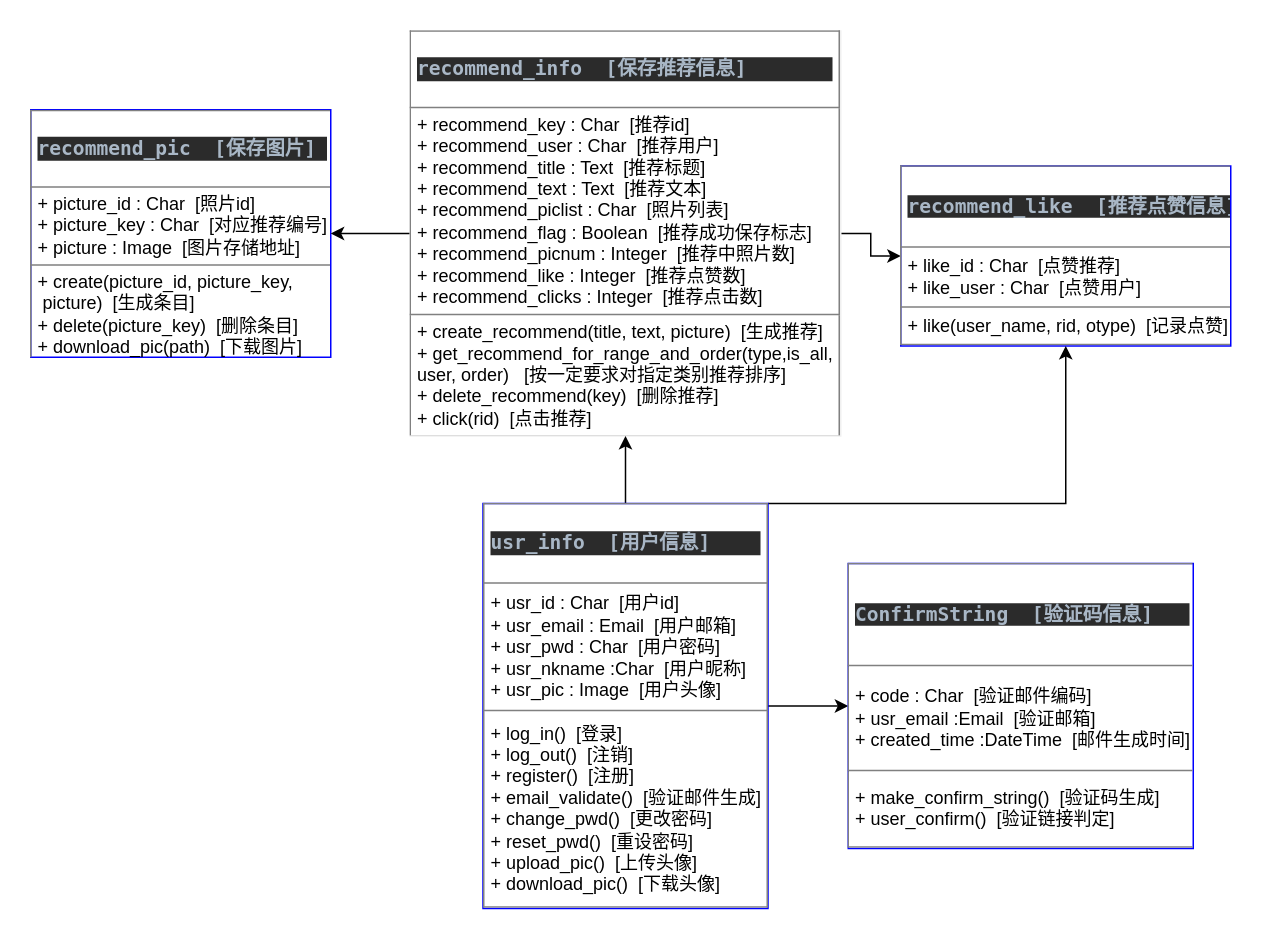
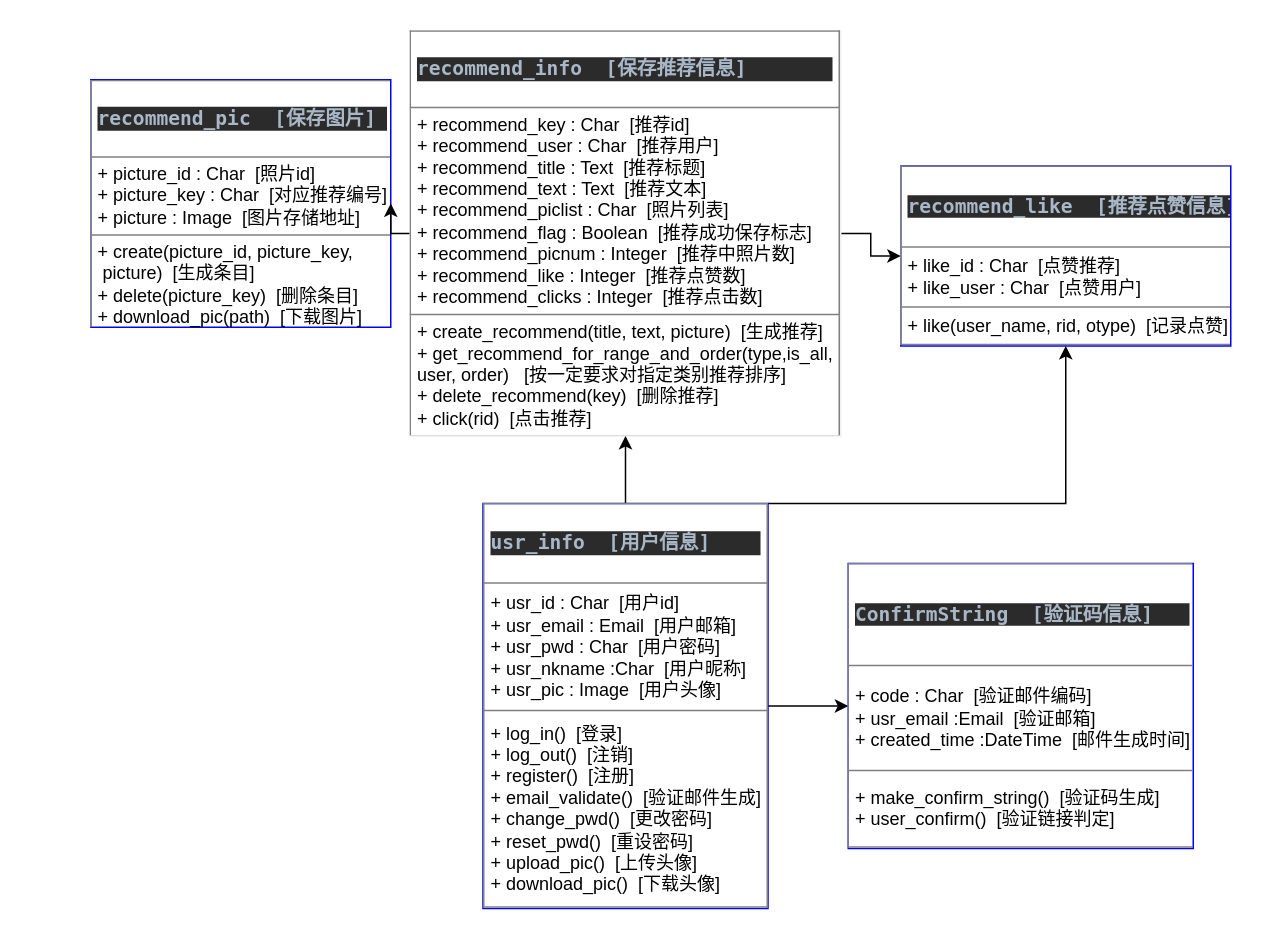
node "recommend_pic [保存图片] + picture_id : Char [照片id] + picture_key : Char [对应推荐编号] + picture : Image [图片存储地址] + create(picture_id, picture_key, picture) [生成条目] + delete(picture_key) [删除条目] + download_pic(path) [下载图片]": moved (181, 233) -> (241, 203)
